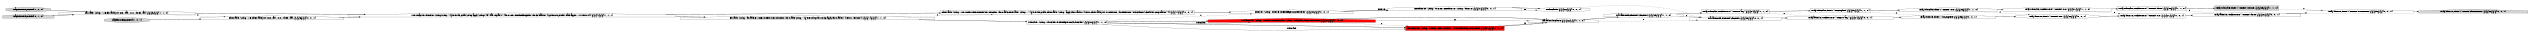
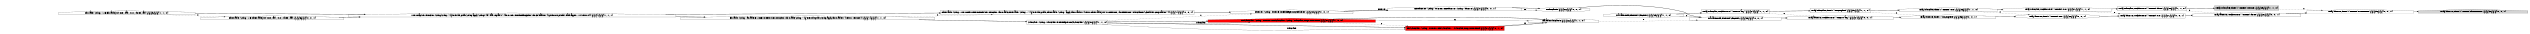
edge "o.subscribe(to)@@@22@@@['0', '0', '1']" -> "to.awaitDone(5,TimeUnit.SECONDS)@@@23@@@['0', '0', '1']": style dashed -> bold
node "mapResumeAsyncNext['1', '0', '0']": removed
node "mapResumeAsyncNext['0', '1', '0']": removed
edge "flowable.subscribe(ts)@@@22@@@['1', '1', '0']" -> "ts.awaitDone(5,TimeUnit.SECONDS)@@@23@@@['1', '1', '0']": removed
node "mapResumeAsyncNext['0', '0', '1']": removed
